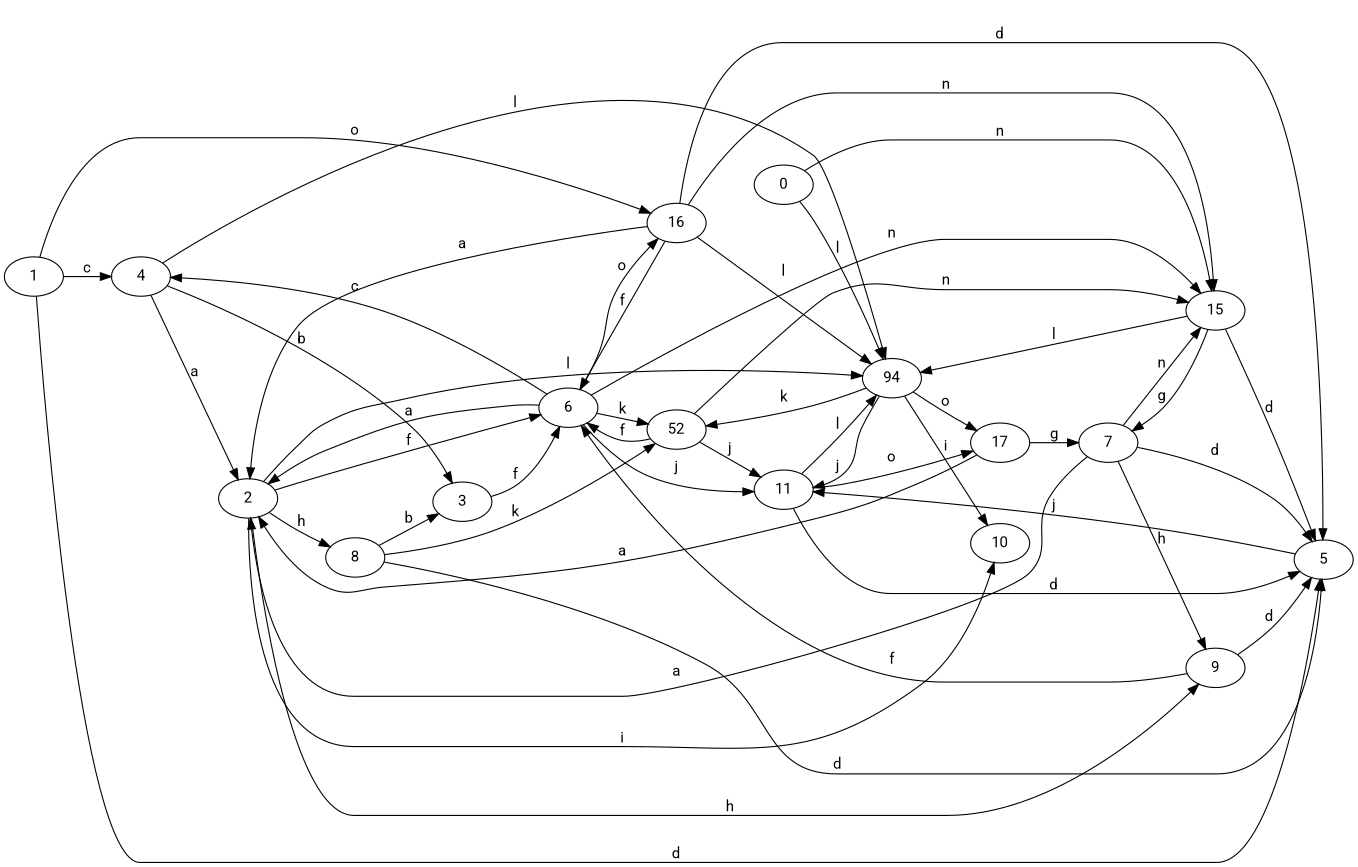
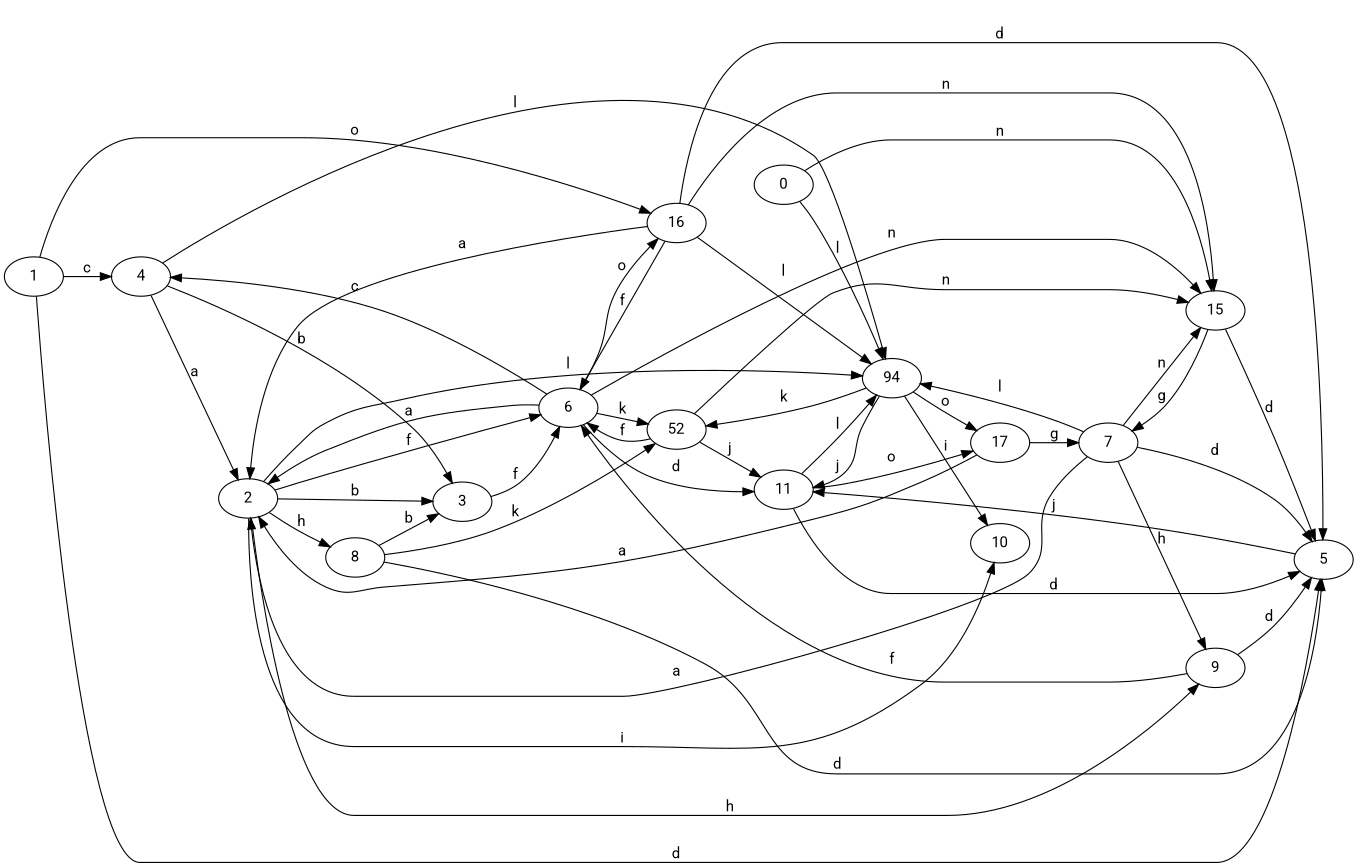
edge "15" -> "94": now "7" -> "94"
edge "6" -> "11": label "j" -> "d"
edge "2" -> "3": added, label "b"
